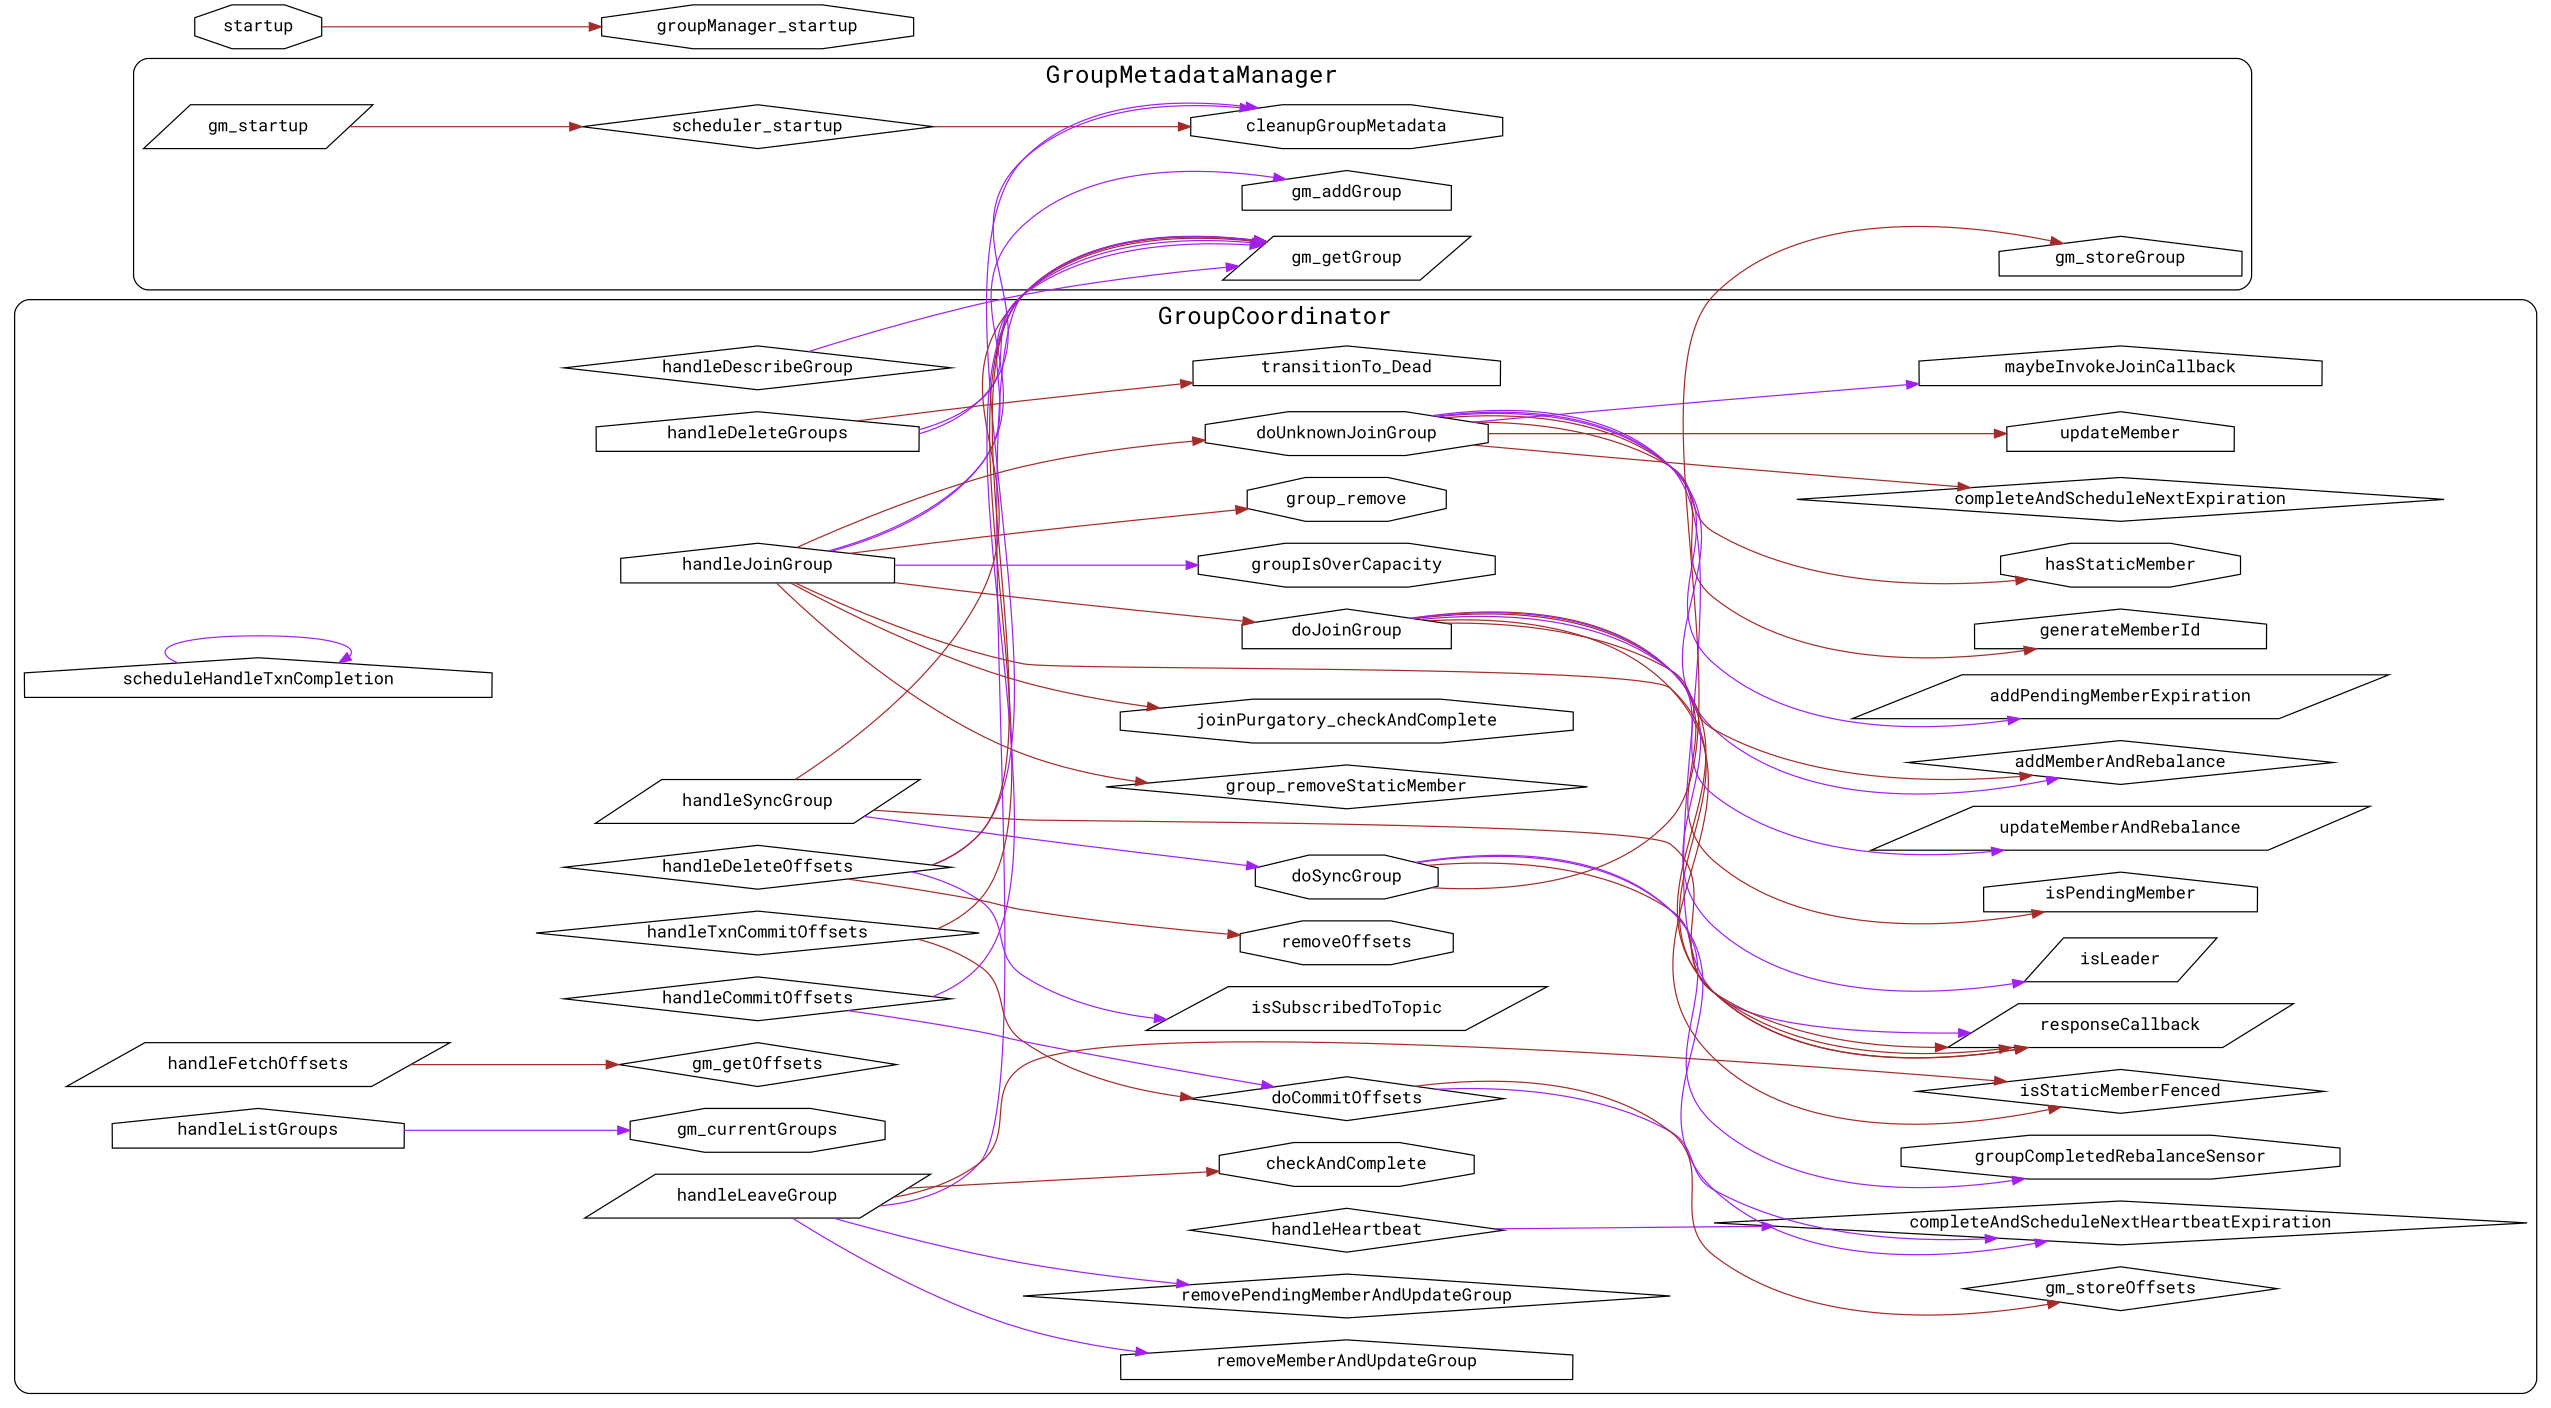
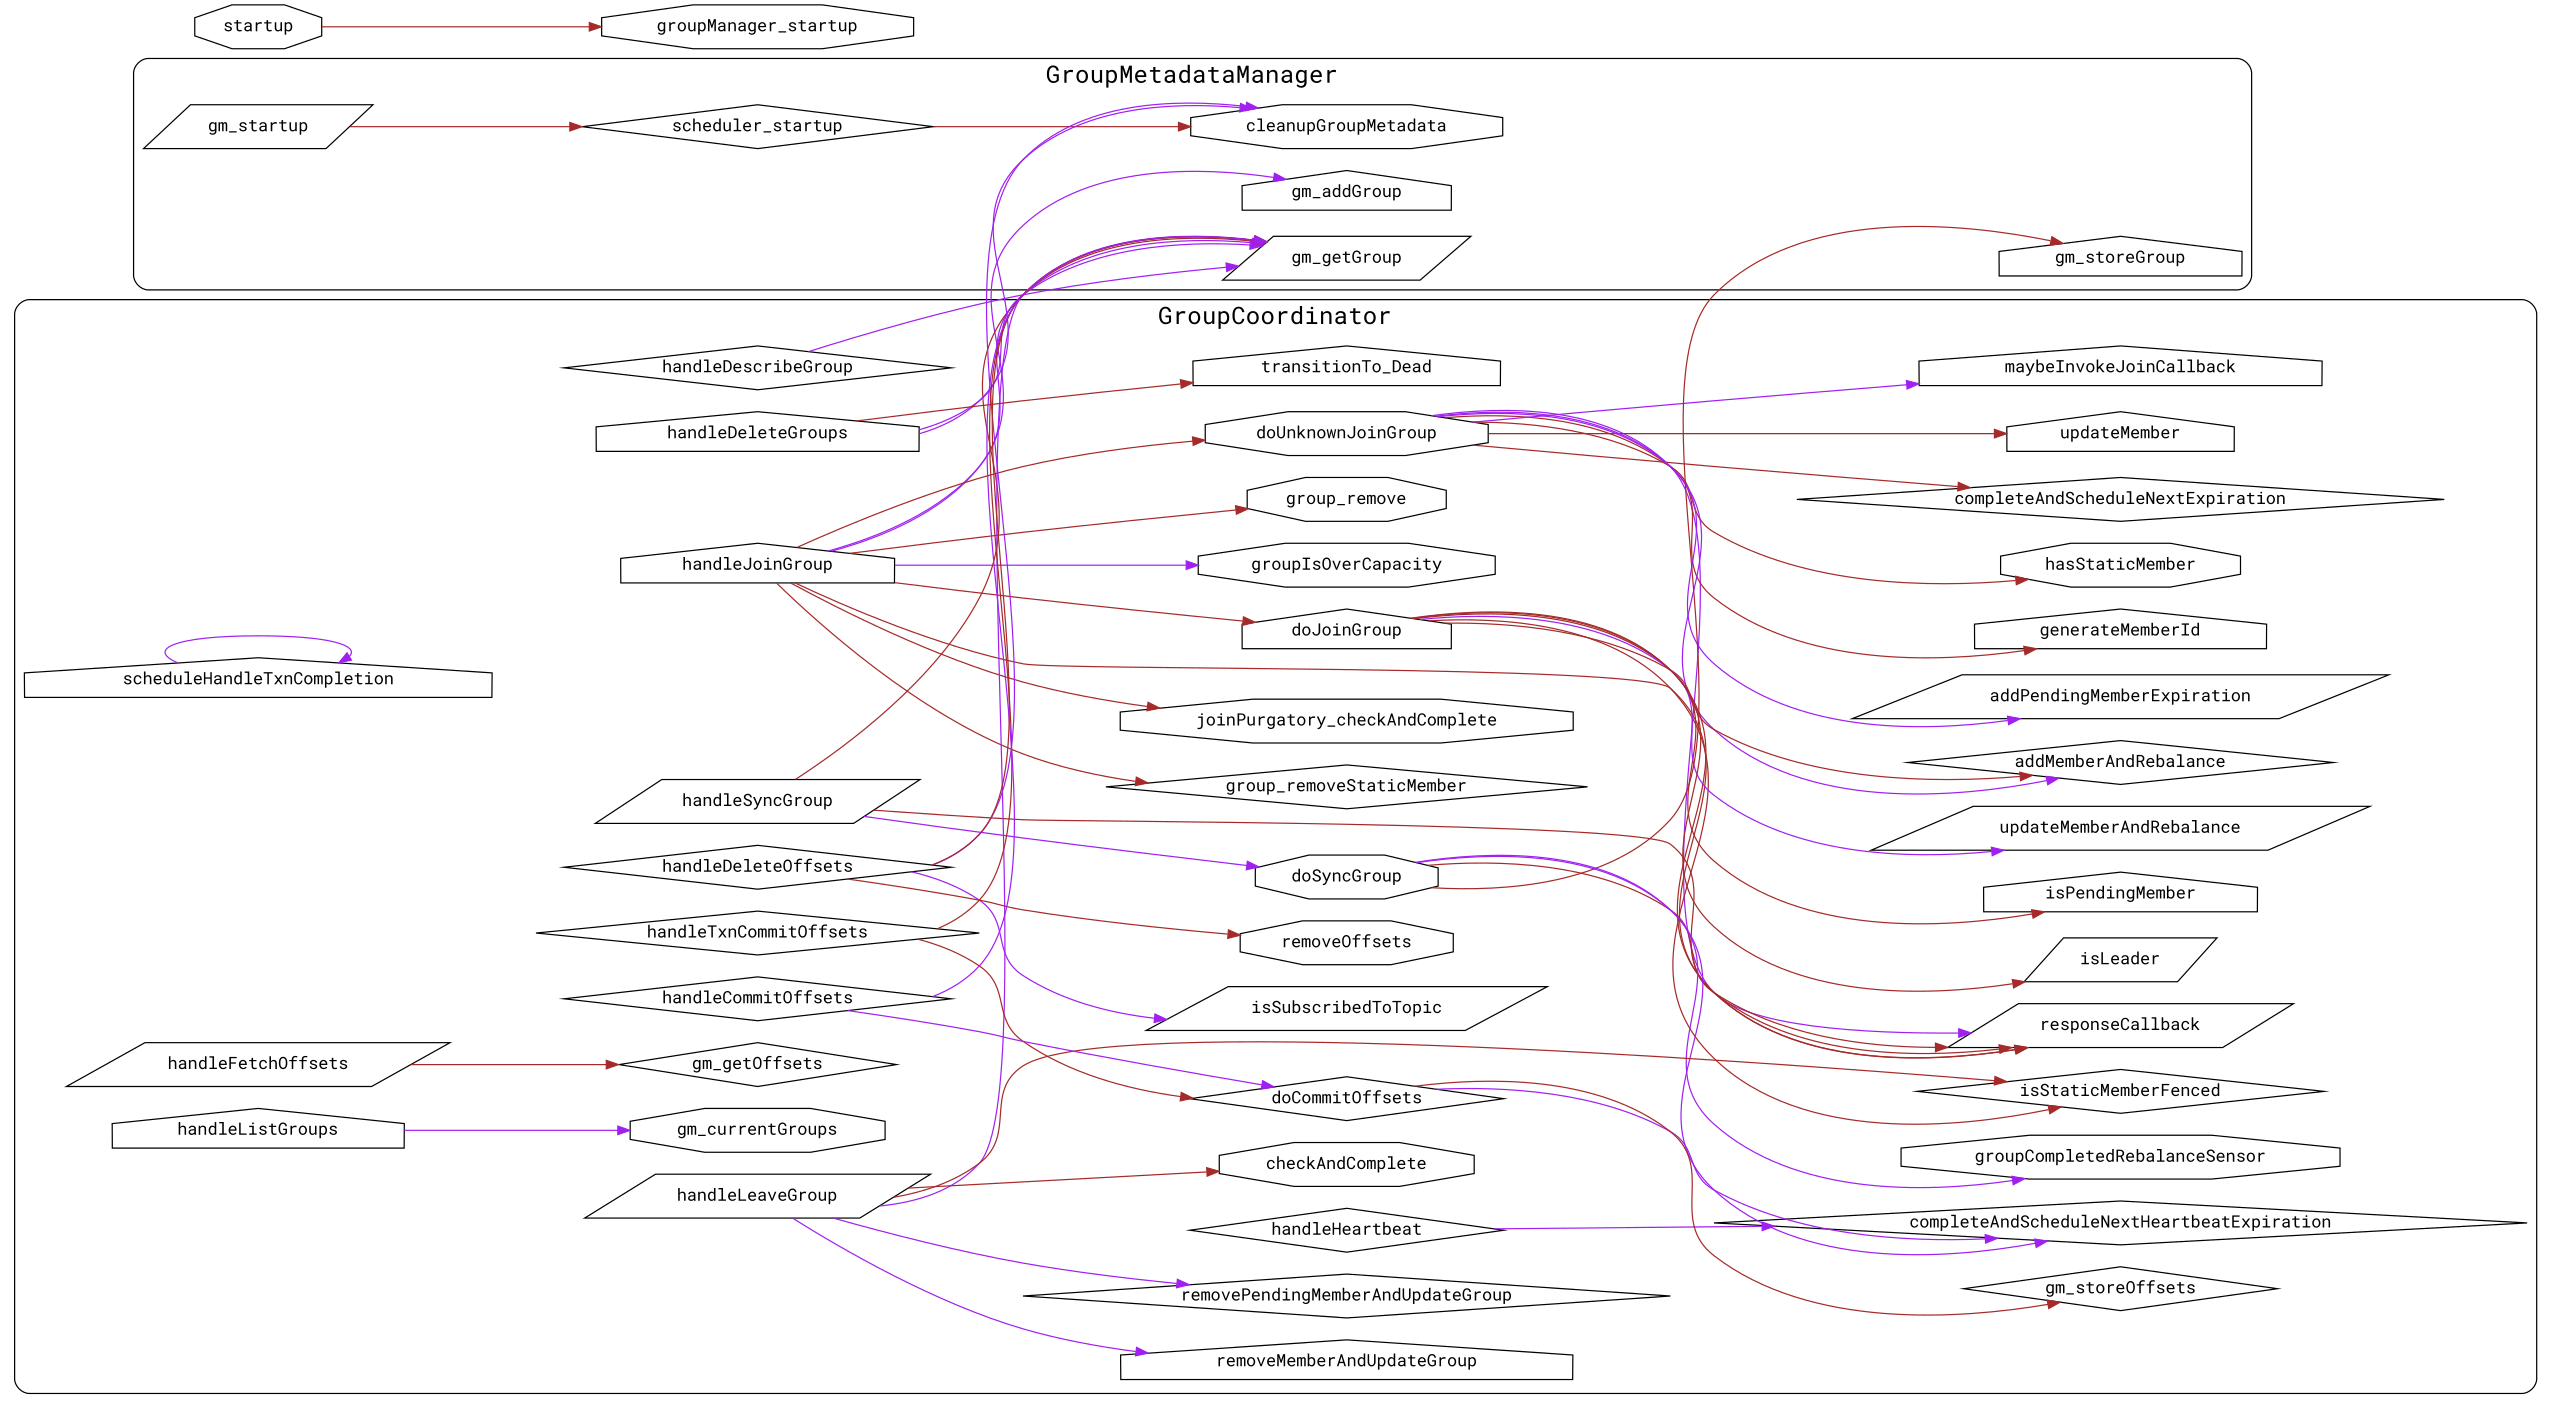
edge "doJoinGroup" -> "isLeader": color purple -> brown
